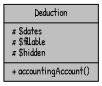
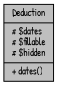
node "Deduction": text "+ accountingAccount()" -> "+ dates()"
